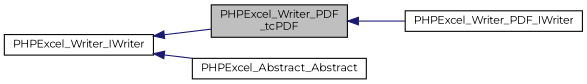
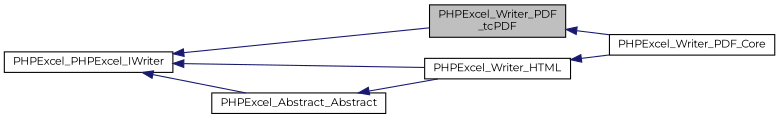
node "PHPExcel_Writer_PDF_IWriter": label "PHPExcel_Writer_PDF_IWriter" -> "PHPExcel_Writer_PDF_Core"
node "PHPExcel_Writer_IWriter": label "PHPExcel_Writer_IWriter" -> "PHPExcel_PHPExcel_IWriter"
node "PHPExcel_Writer_HTML": added
